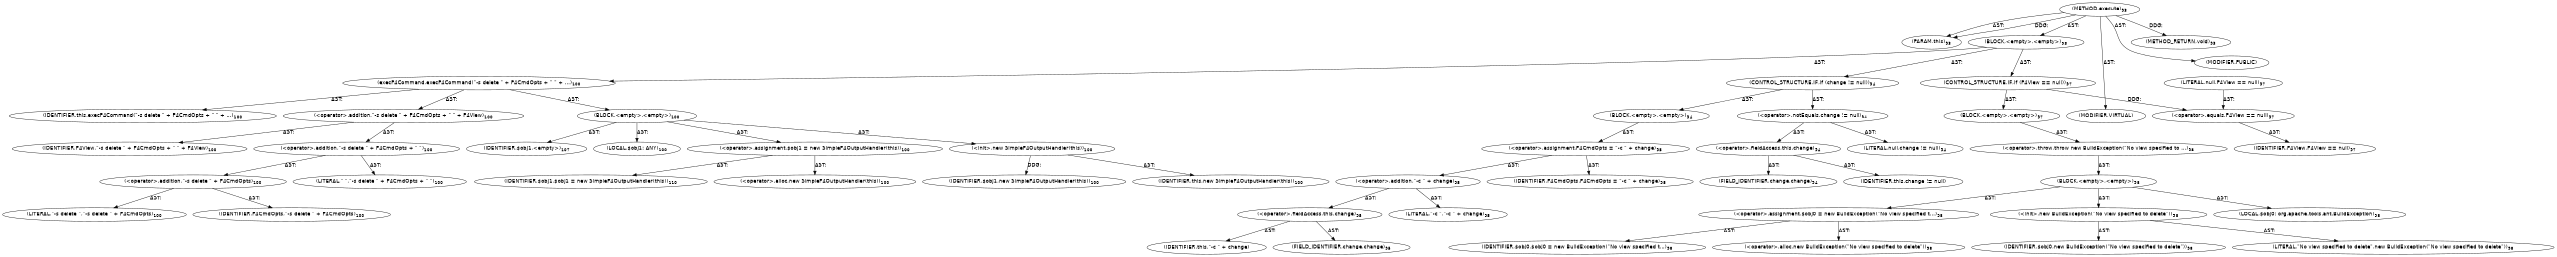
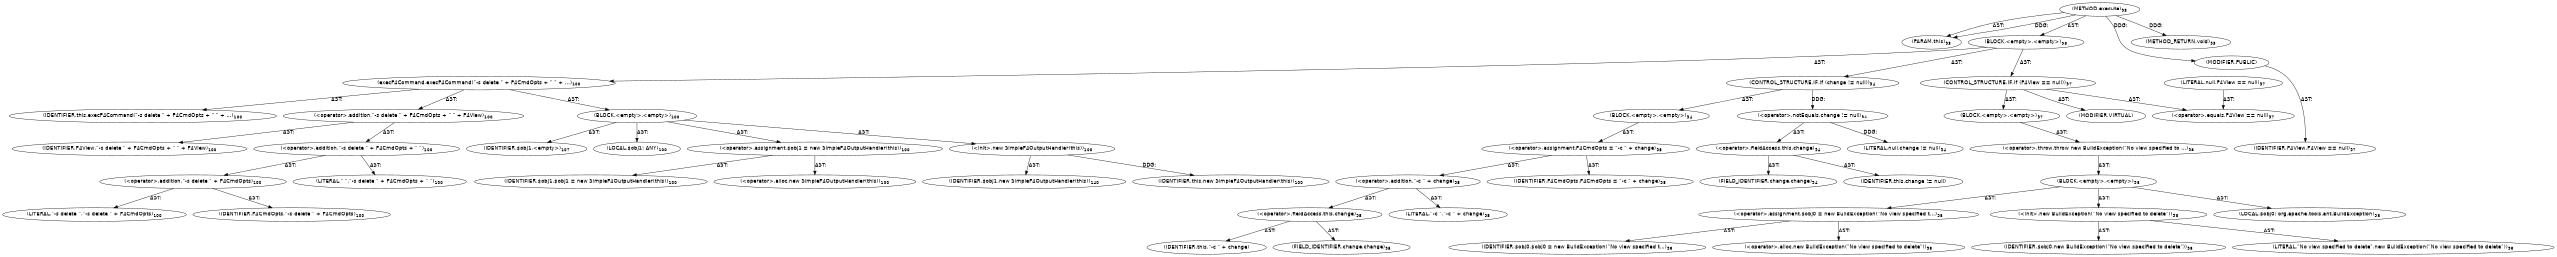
edge "(METHOD,execute)" -> "(MODIFIER,PUBLIC)": label "AST: " -> "DDG: "
edge "(METHOD,execute)" -> "(MODIFIER,VIRTUAL)": now "(CONTROL_STRUCTURE,IF,if (P4View == null))" -> "(MODIFIER,VIRTUAL)"
edge "(CONTROL_STRUCTURE,IF,if (change != null))" -> "(<operator>.notEquals,change != null)": label "AST: " -> "DDG: "
edge "(CONTROL_STRUCTURE,IF,if (P4View == null))" -> "(<operator>.equals,P4View == null)": label "DDG: " -> "AST: "
edge "(<operator>.notEquals,change != null)" -> "(LITERAL,null,change != null)": label "AST: " -> "DDG: "
edge "(<operator>.equals,P4View == null)" -> "(IDENTIFIER,P4View,P4View == null)": now "(MODIFIER,PUBLIC)" -> "(IDENTIFIER,P4View,P4View == null)"
edge "(<init>,new SimpleP4OutputHandler(this))" -> "(IDENTIFIER,$obj1,new SimpleP4OutputHandler(this))": label "DDG: " -> "AST: "
edge "(<init>,new SimpleP4OutputHandler(this))" -> "(IDENTIFIER,this,new SimpleP4OutputHandler(this))": label "AST: " -> "DDG: "
node "(IDENTIFIER,$obj1,$obj1 = new SimpleP4OutputHandler(this))": text "110" -> "100"
node "(IDENTIFIER,$obj1,new SimpleP4OutputHandler(this))": text "100" -> "140"
